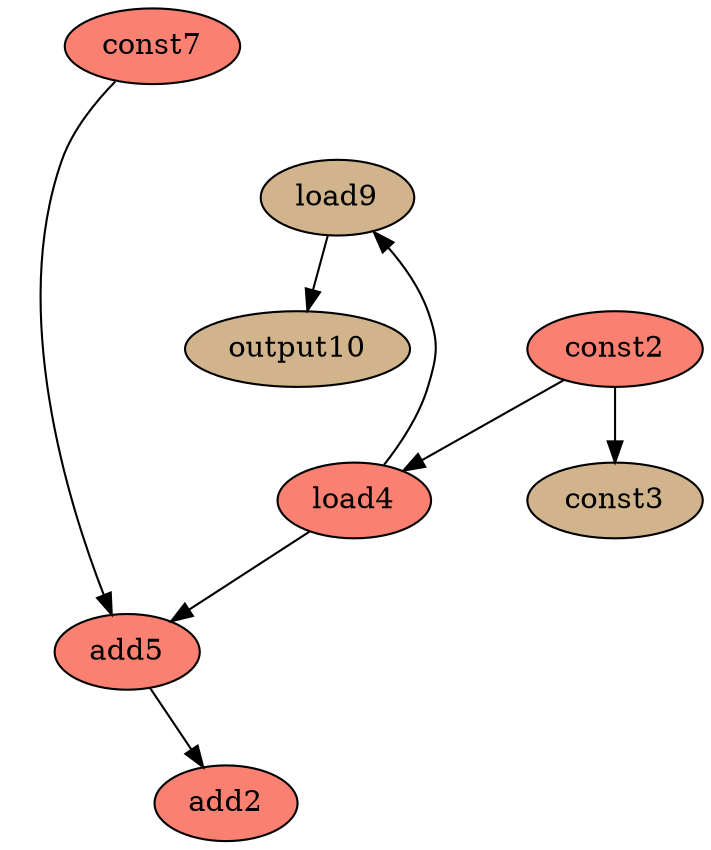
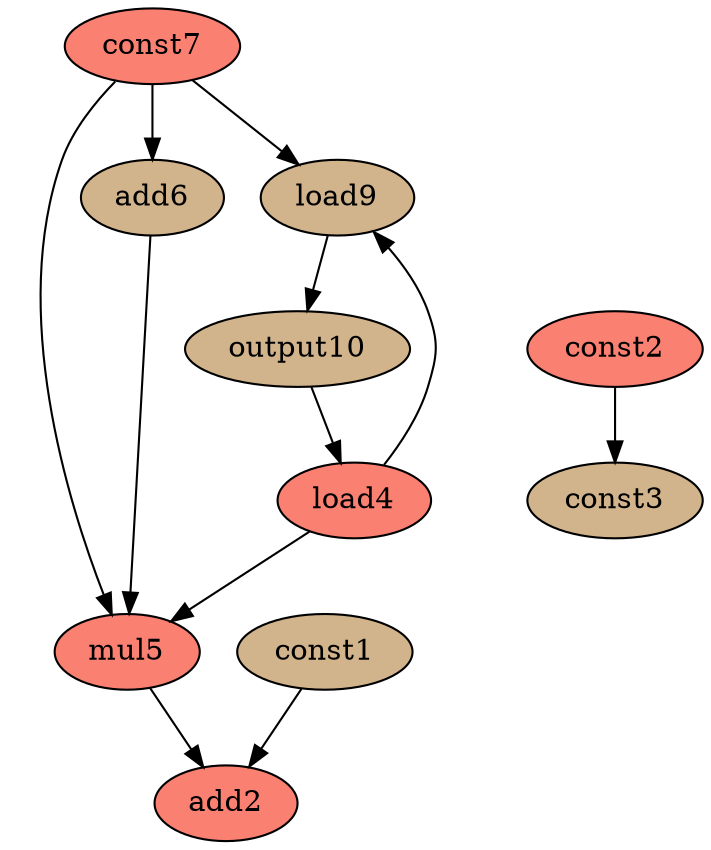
edge "const7" -> "load9": added
node "add6": added
edge "const2" -> "load4": now "output10" -> "load4"
node "add5": label "add5" -> "mul5"
node "const1": added
